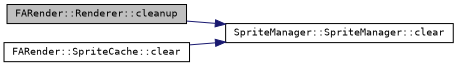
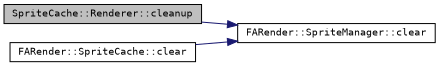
node "FARender::Renderer::cleanup": label "FARender::Renderer::cleanup" -> "SpriteCache::Renderer::cleanup"
node "SpriteManager::SpriteManager::clear": label "SpriteManager::SpriteManager::clear" -> "FARender::SpriteManager::clear"
